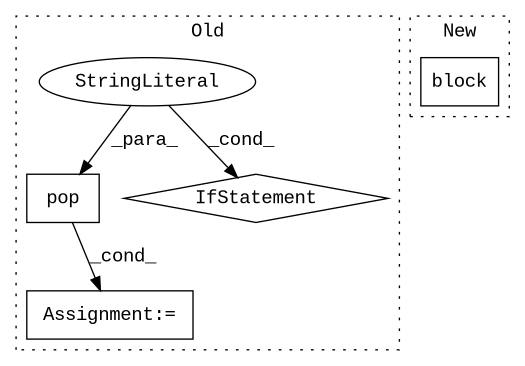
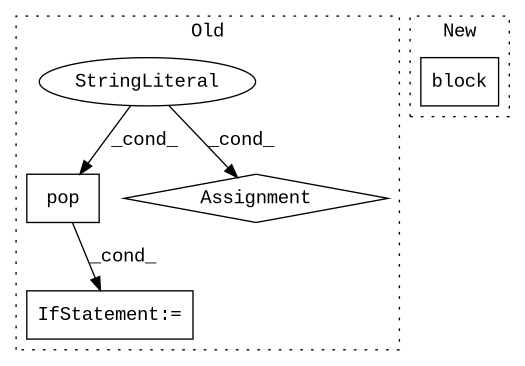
edge "StringLiteral" -> "pop": label "_para_" -> "_cond_"
node "IfStatement": label "IfStatement" -> "Assignment"
node "Assignment:=": label "Assignment:=" -> "IfStatement:="
